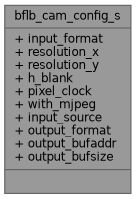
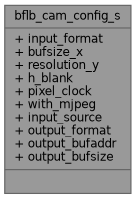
node "bflb_cam_config_s": text "+ resolution_x" -> "+ bufsize_x"
